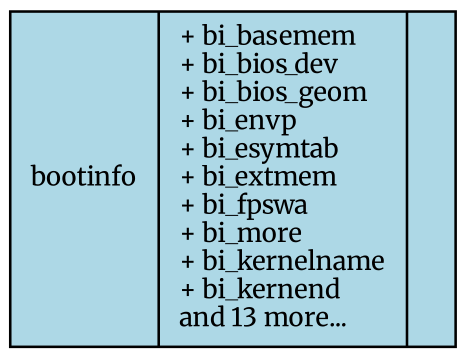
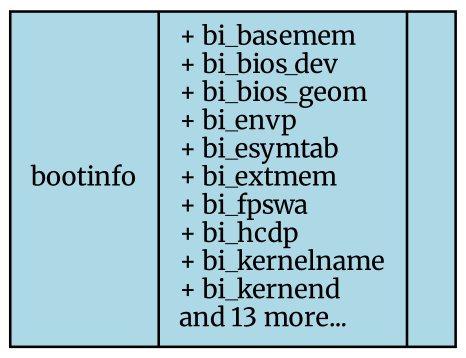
node "bootinfo": text "+ bi_more" -> "+ bi_hcdp"
